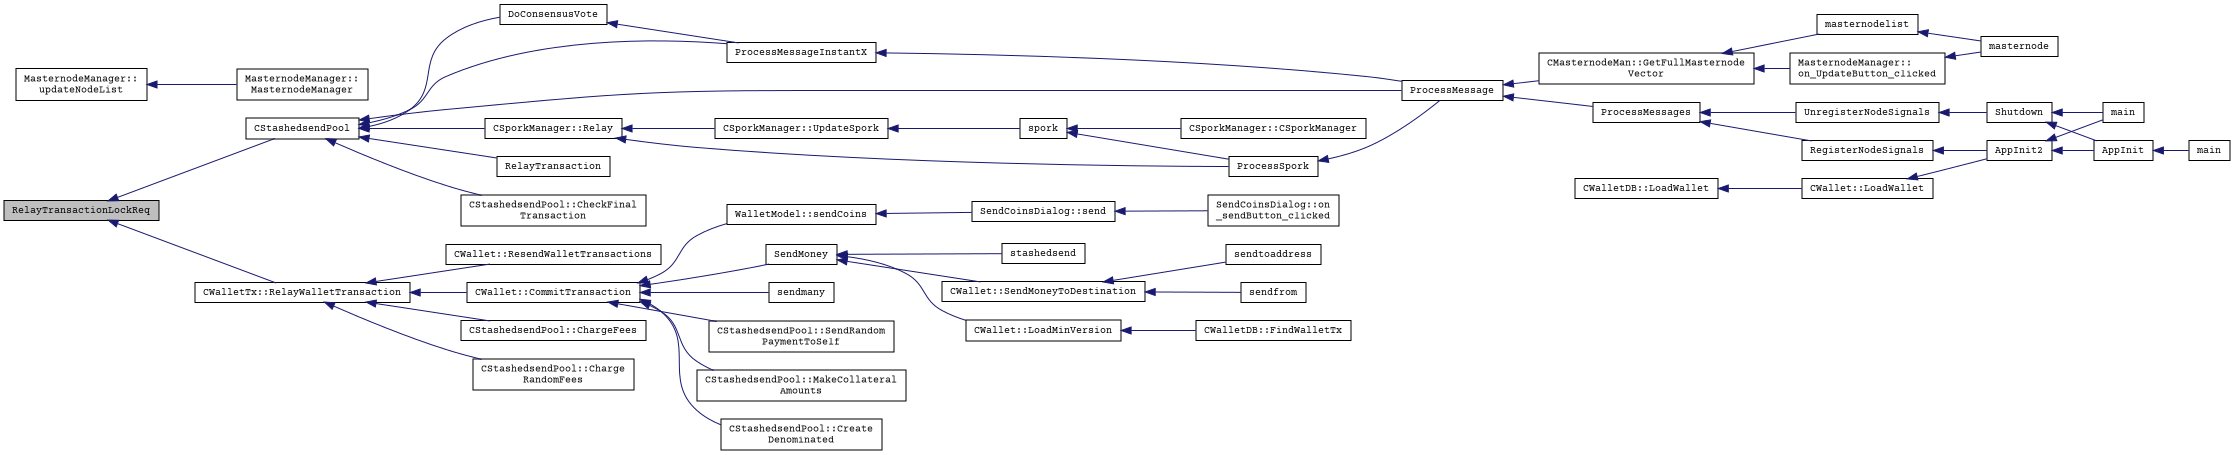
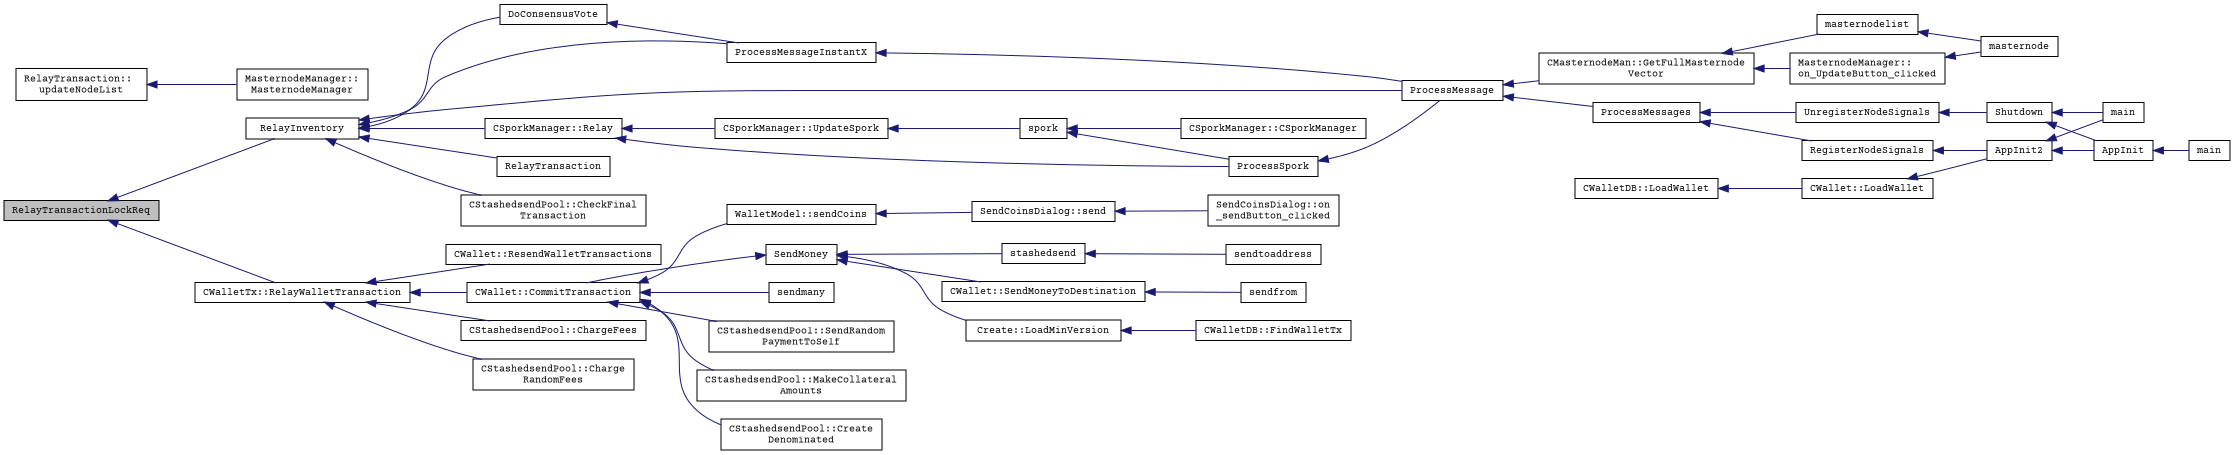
node "MasternodeManager:: updateNodeList": label "MasternodeManager:: updateNodeList" -> "RelayTransaction:: updateNodeList"
node "CStashedsendPool": label "CStashedsendPool" -> "RelayInventory"
edge "sendtoaddress" -> "CWallet::SendMoneyToDestination": now "sendtoaddress" -> "stashedsend"
edge "SendMoney" -> "CWallet::CommitTransaction": reversed
node "CWallet::LoadMinVersion": label "CWallet::LoadMinVersion" -> "Create::LoadMinVersion"
